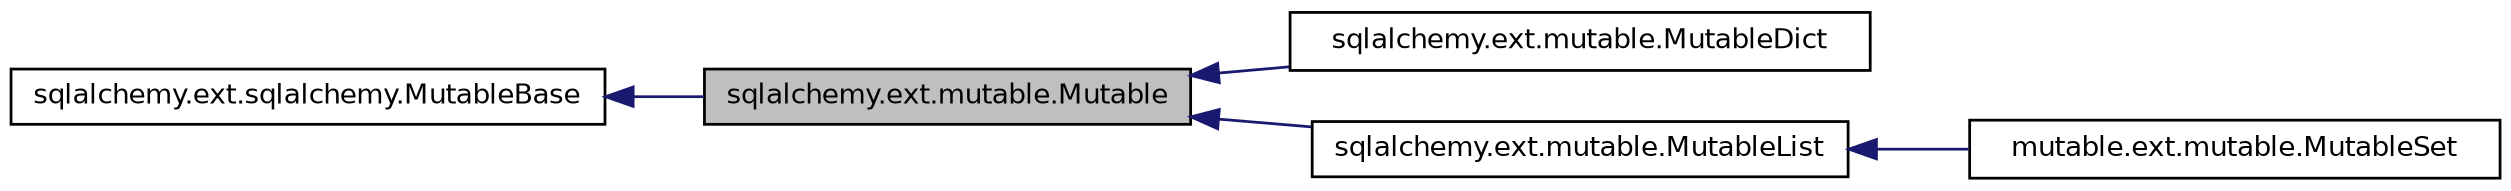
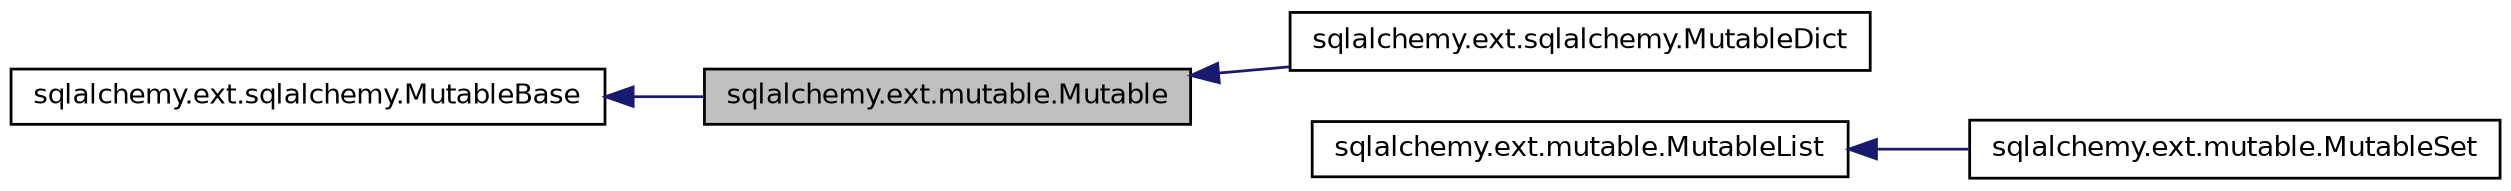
node "sqlalchemy.ext.mutable.MutableDict": label "sqlalchemy.ext.mutable.MutableDict" -> "sqlalchemy.ext.sqlalchemy.MutableDict"
edge "sqlalchemy.ext.mutable.MutableList" -> "sqlalchemy.ext.mutable.Mutable": removed
node "mutable.ext.mutable.MutableSet": label "mutable.ext.mutable.MutableSet" -> "sqlalchemy.ext.mutable.MutableSet"
